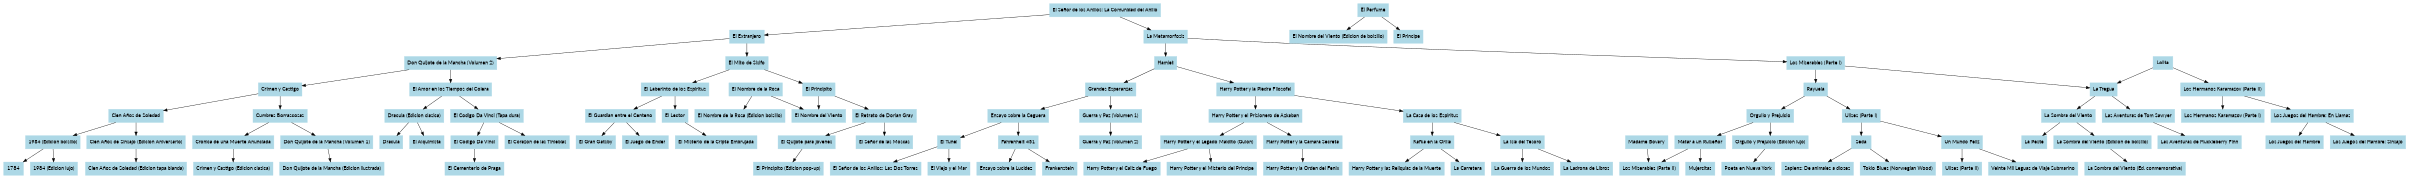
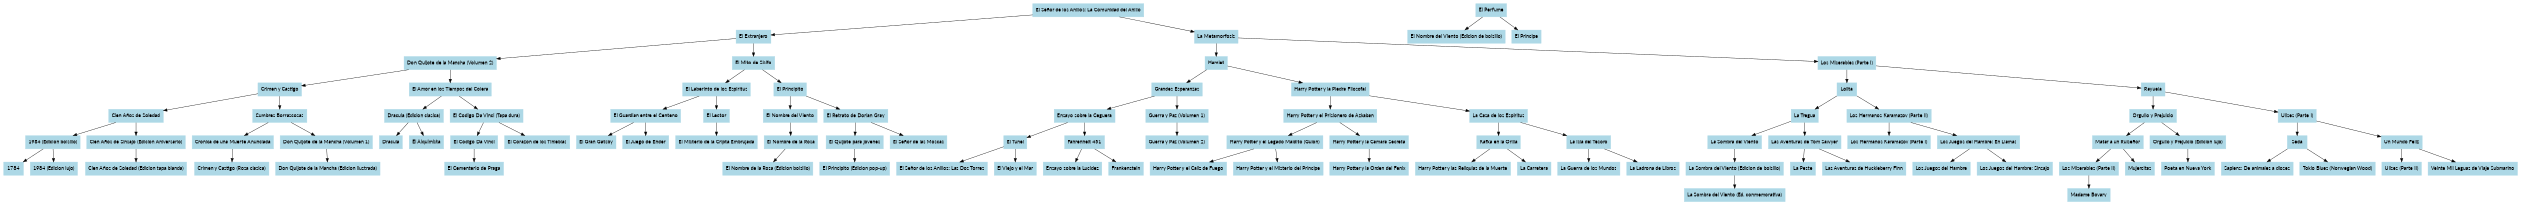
edge "Los Miserables (Parte I)" -> "La Tregua": now "Los Miserables (Parte I)" -> "Lolita"
edge "El Nombre de la Rosa" -> "El Nombre del Viento": reversed
edge "La Sombra del Viento" -> "La Peste": now "Las Aventuras de Tom Sawyer" -> "La Peste"
node "El Corazon de las Tinieblas": label "El Corazon de las Tinieblas" -> "El Corazon de los Tinieblas"
edge "Madame Bovary" -> "Los Miserables (Parte II)": reversed
node "Crimen y Castigo (Edicion clasica)": label "Crimen y Castigo (Edicion clasica)" -> "Crimen y Castigo (Rosa clasica)"
